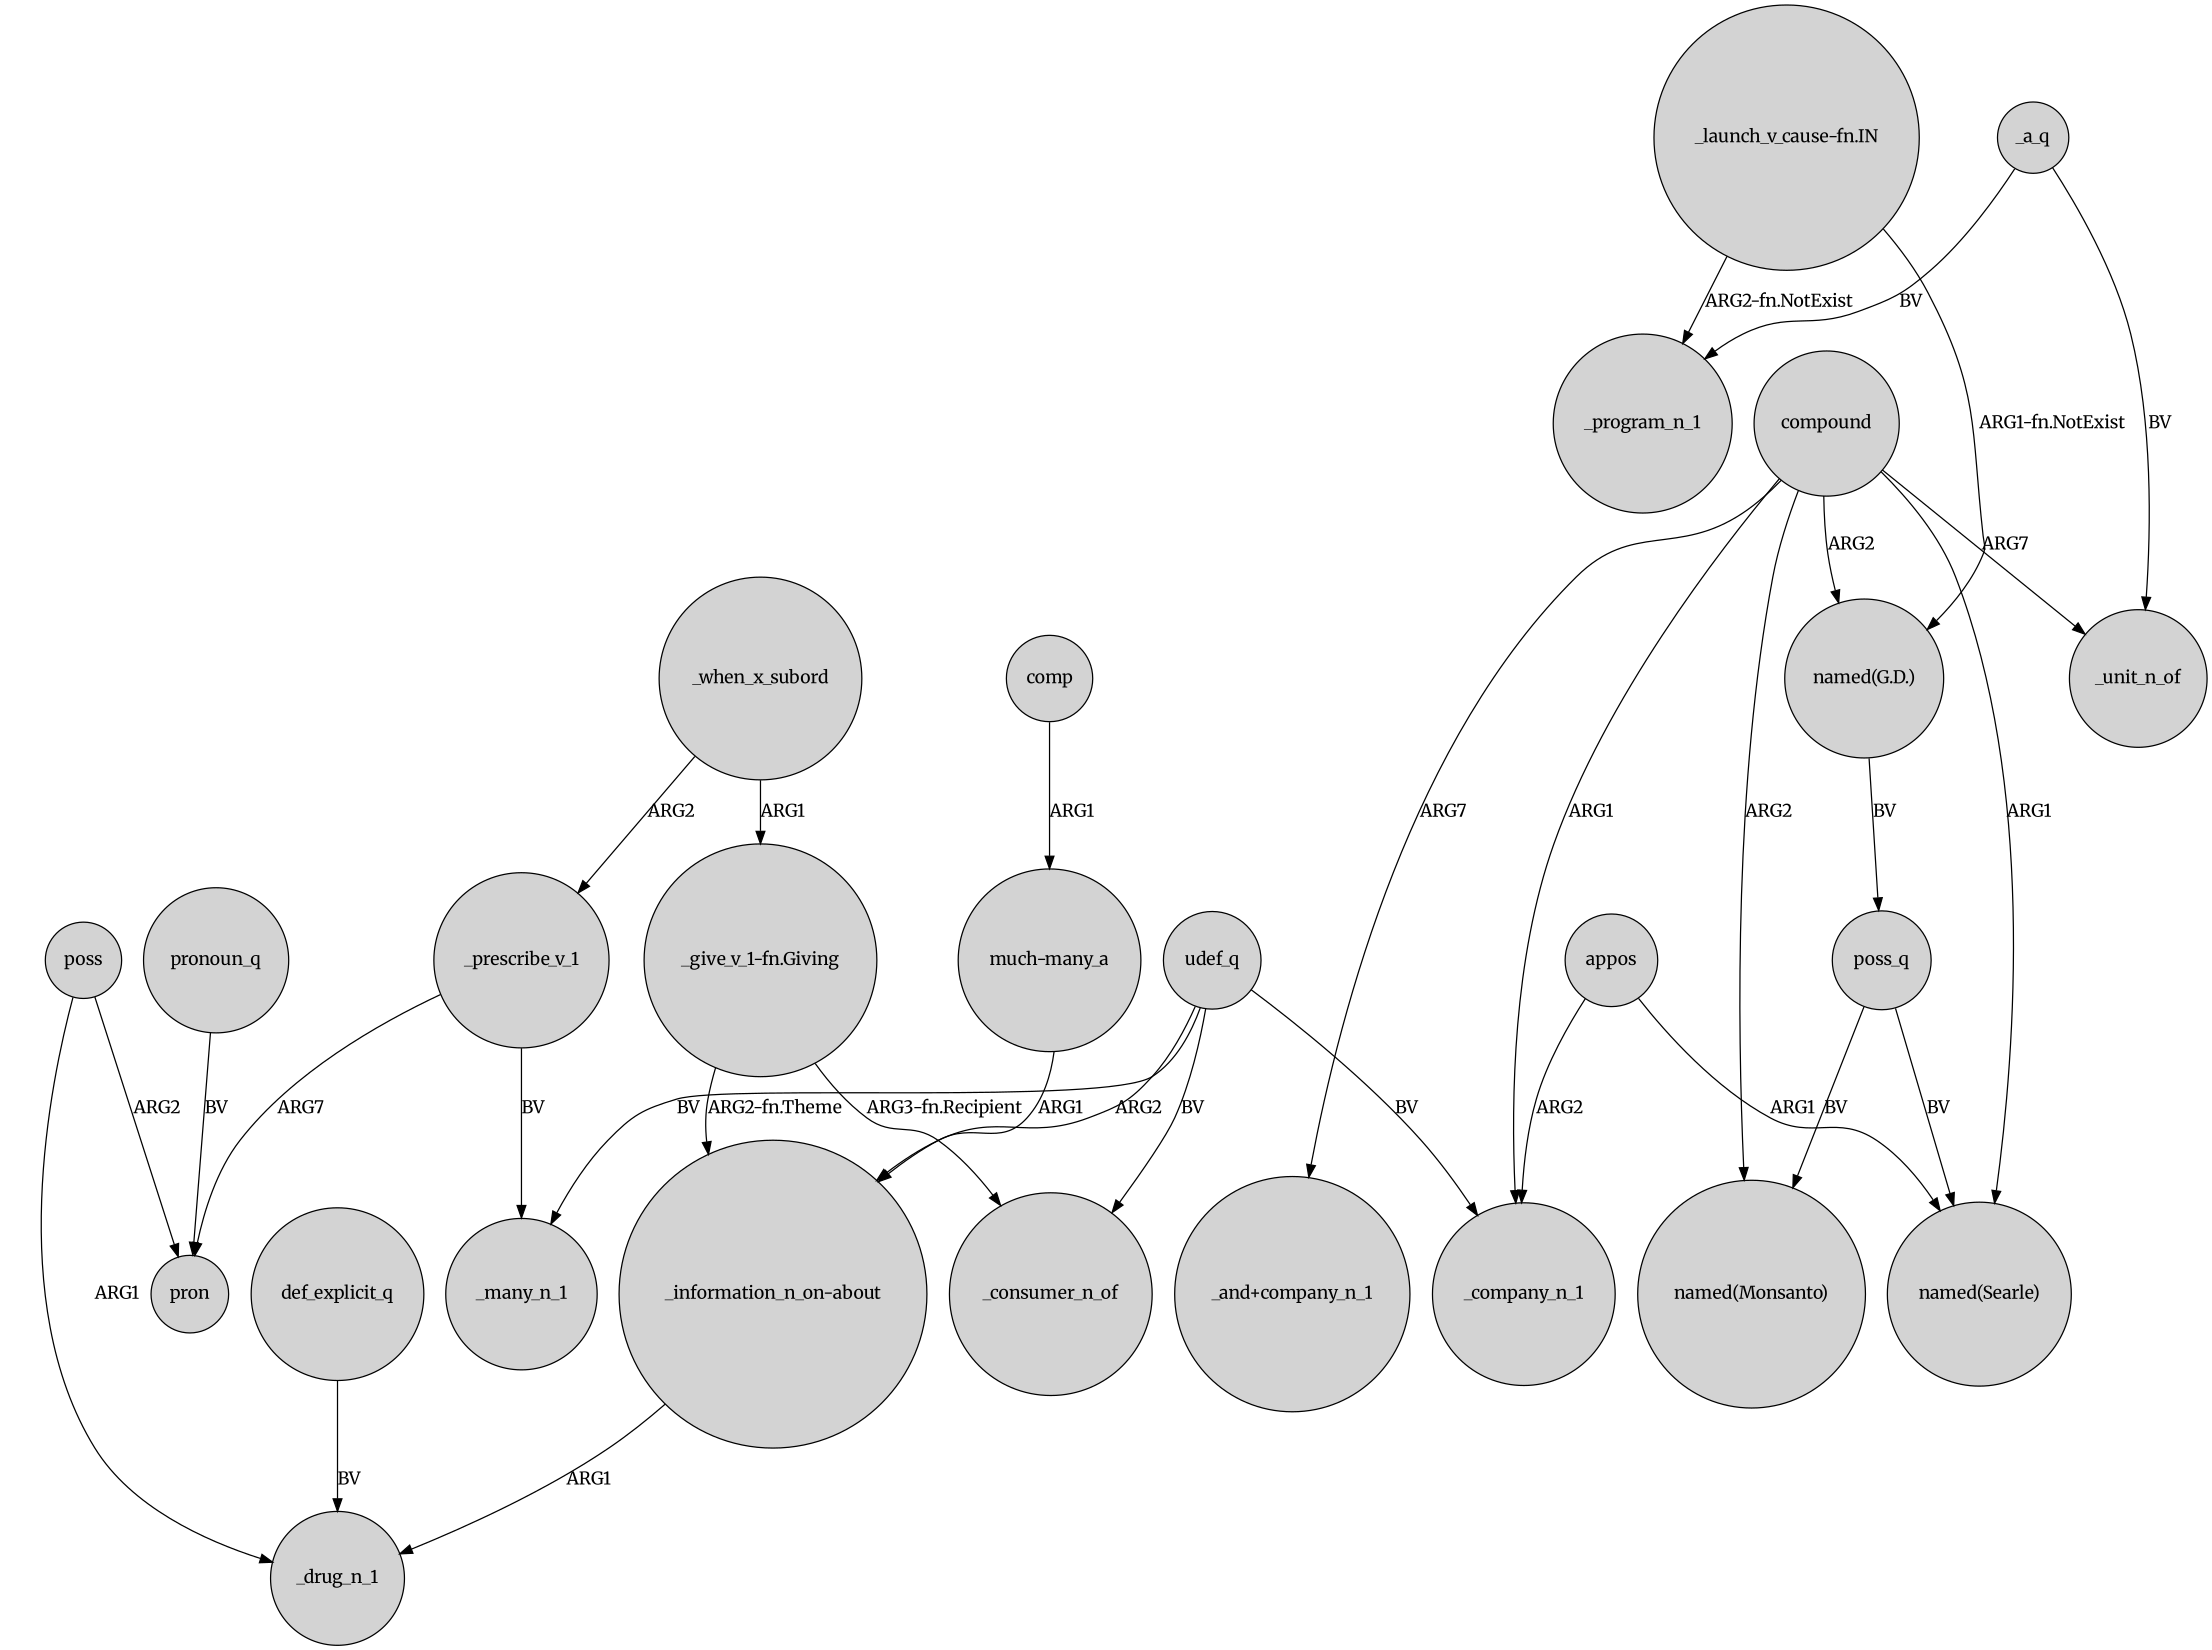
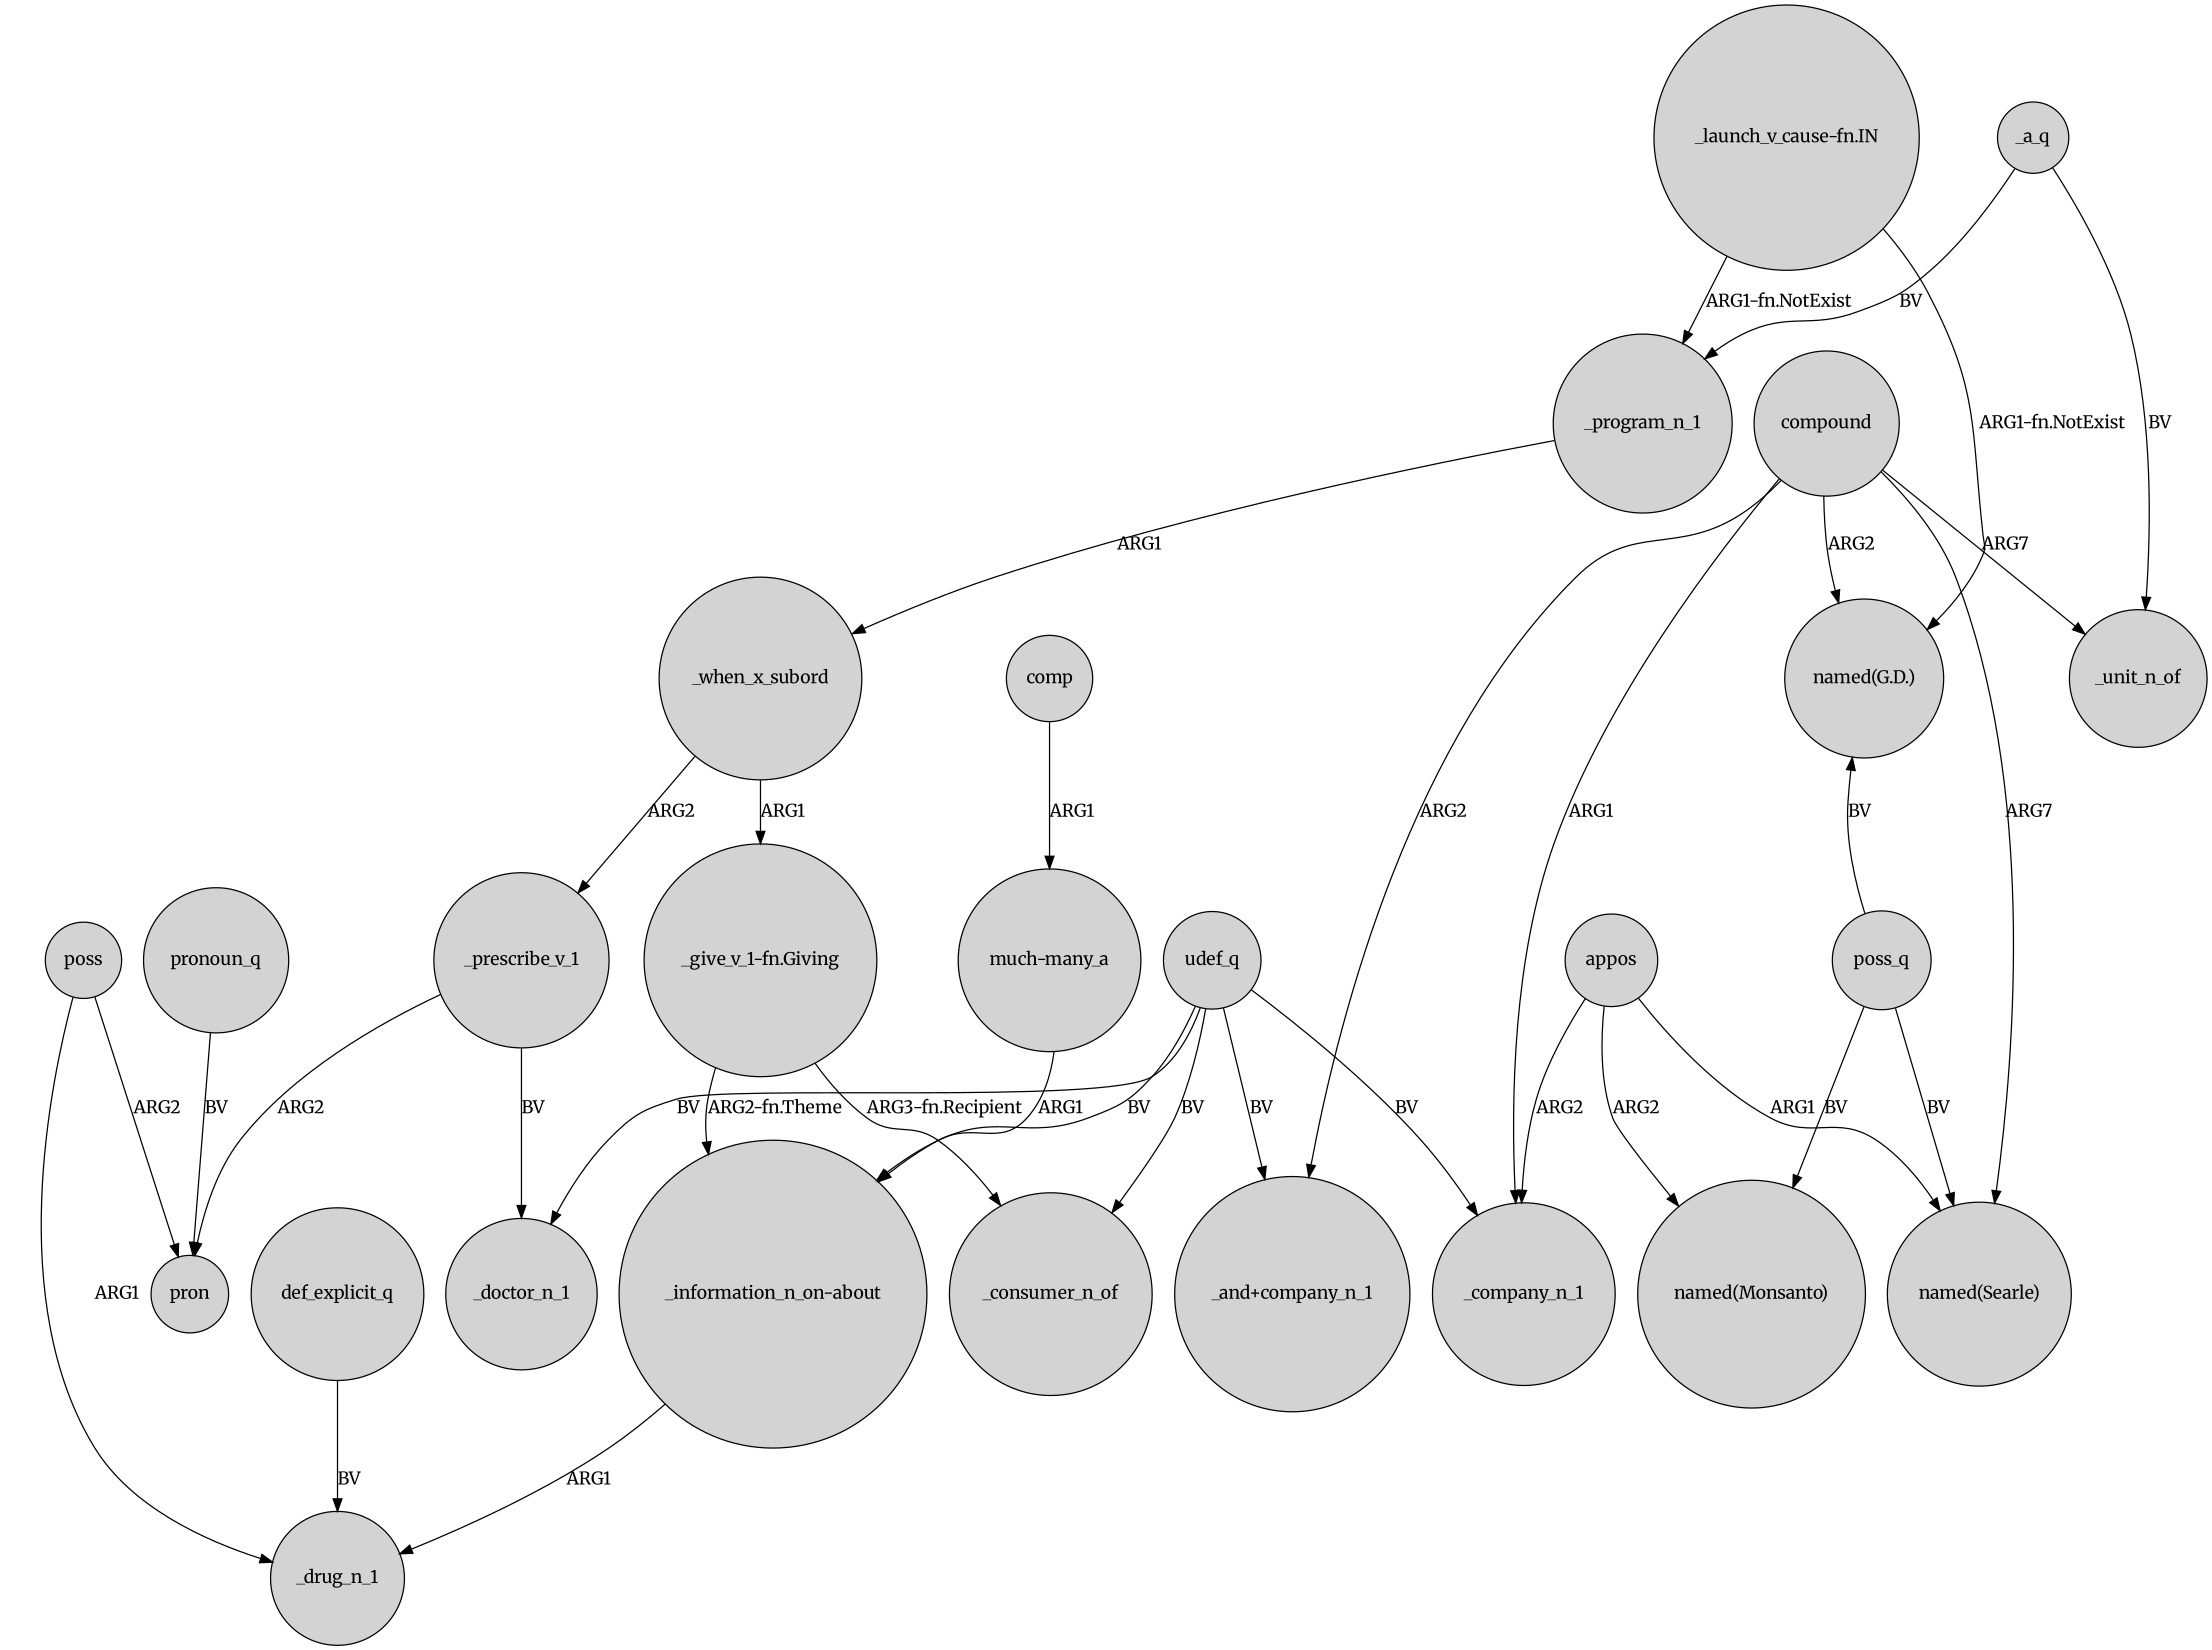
edge "_launch_v_cause-fn.IN" -> "_program_n_1": label "ARG2-fn.NotExist" -> "ARG1-fn.NotExist"
edge "_program_n_1" -> "_when_x_subord": added, label "ARG1"
edge "compound" -> "_and+company_n_1": label "ARG7" -> "ARG2"
edge "compound" -> "named(Searle)": label "ARG1" -> "ARG7"
edge "compound" -> "named(Monsanto)": now "appos" -> "named(Monsanto)"
edge "named(G.D.)" -> "poss_q": reversed
edge "udef_q" -> "_and+company_n_1": added, label "BV"
edge "_prescribe_v_1" -> "pron": label "ARG7" -> "ARG2"
edge "udef_q" -> "_information_n_on-about": label "ARG2" -> "BV"
node "_many_n_1": label "_many_n_1" -> "_doctor_n_1"
